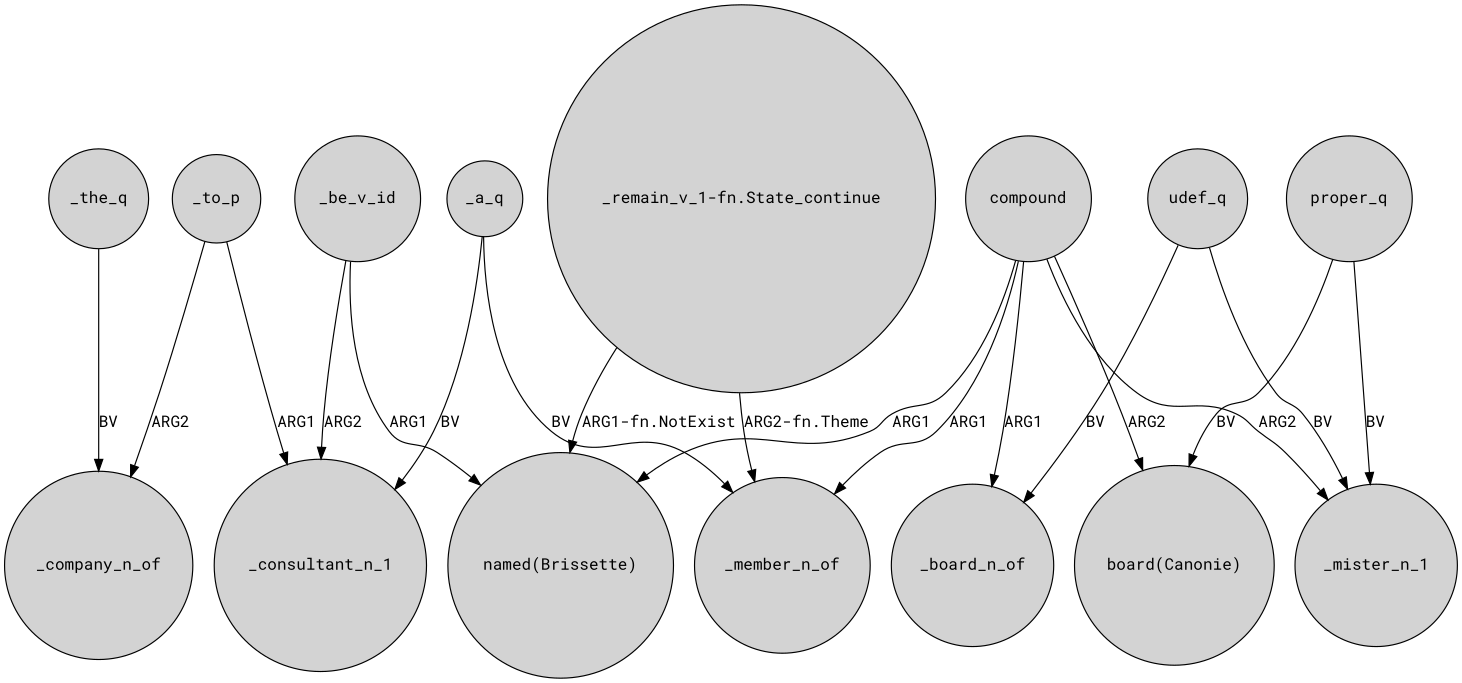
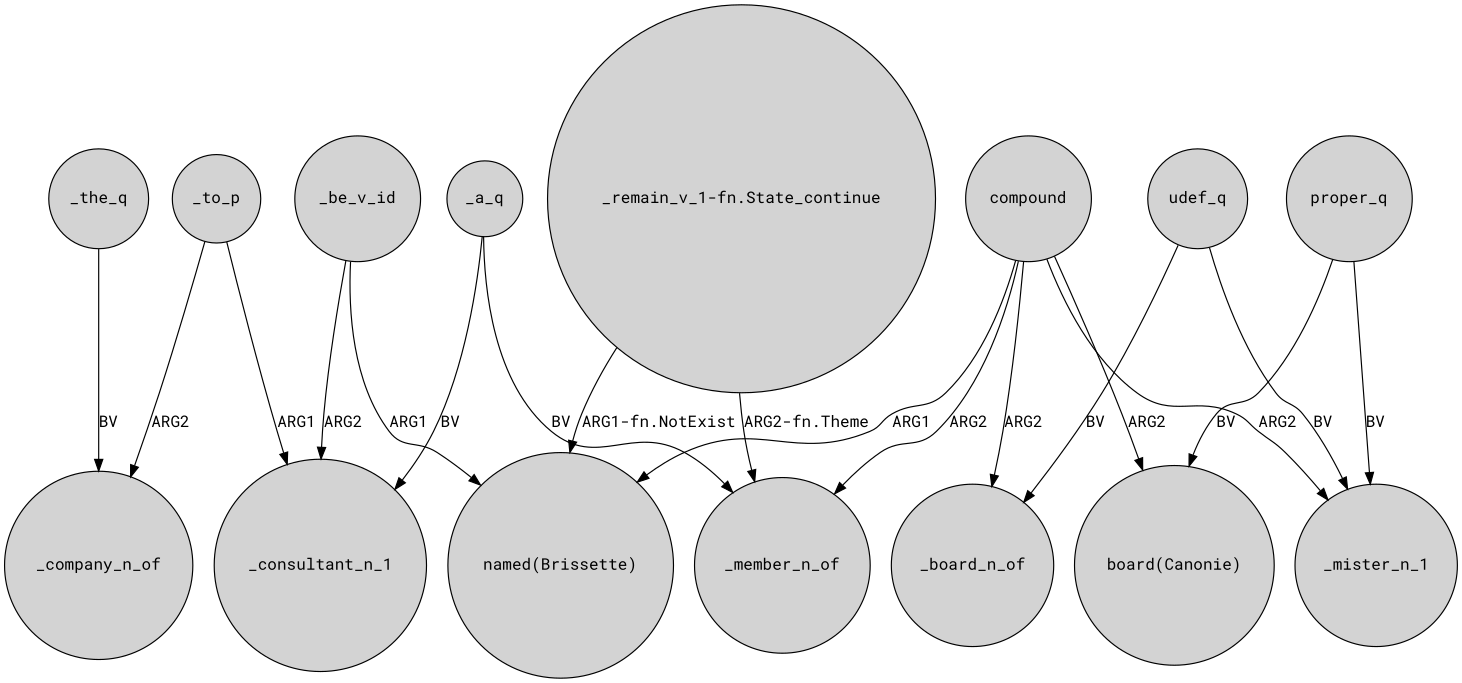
edge "compound" -> "_member_n_of": label "ARG1" -> "ARG2"
edge "compound" -> "_board_n_of": label "ARG1" -> "ARG2"
